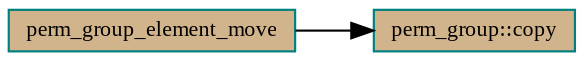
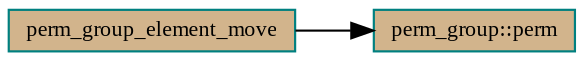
node "perm_group::copy": label "perm_group::copy" -> "perm_group::perm"
